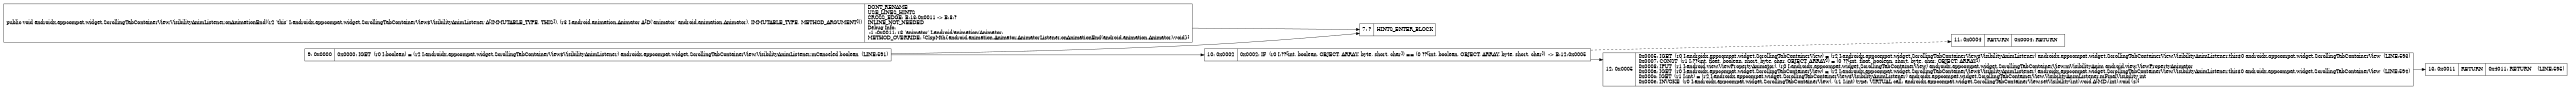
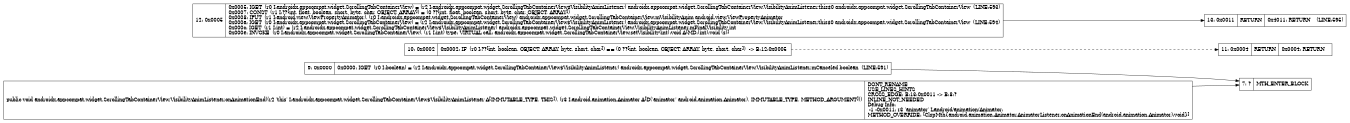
node "7: ?": text "HINTS_ENTER_BLOCK" -> "MTH_ENTER_BLOCK"
edge "9: 0x0000" -> "10: 0x0002": removed
edge "10: 0x0002" -> "12: 0x0005": removed
